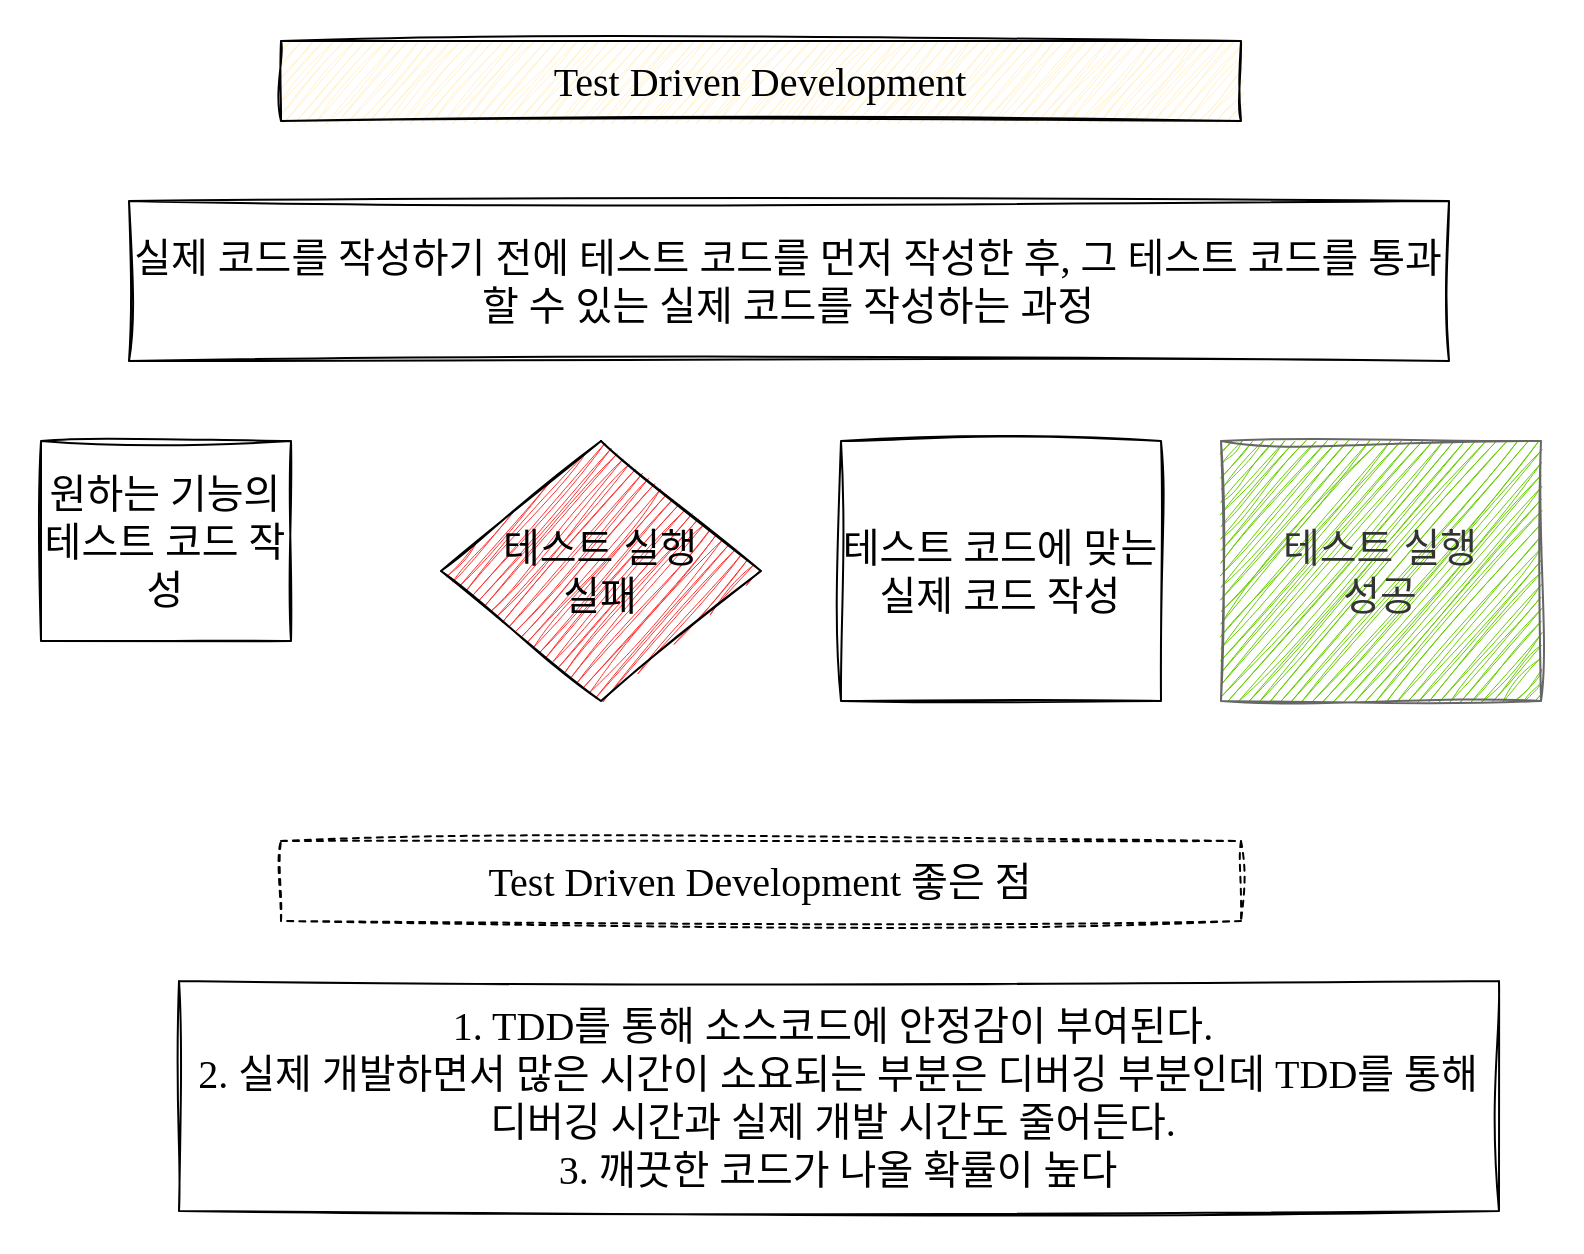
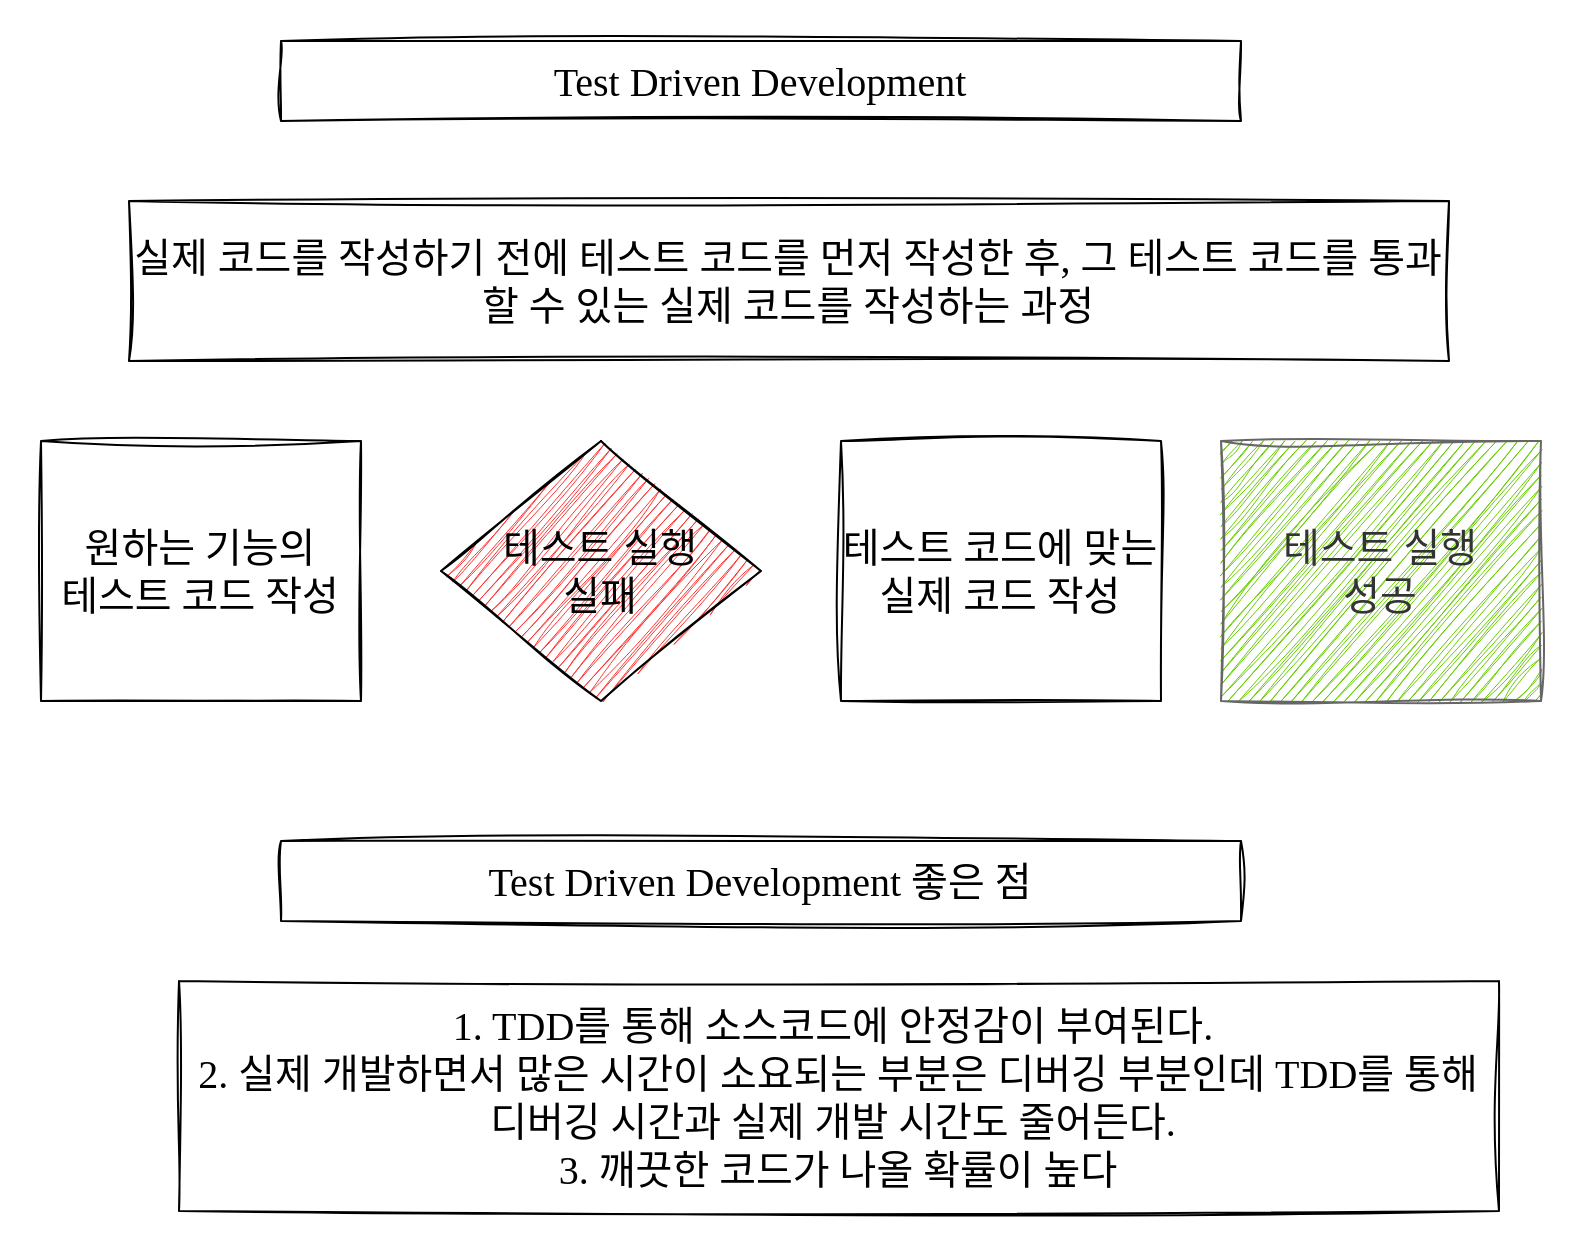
node "Test Driven Development": fillcolor #fff2cc -> #ffffff
node "원하는 기능의 테스트 코드 작성": size 250x200 -> 320x260
node "Test Driven Development 좋은 점": style dashed -> solid
